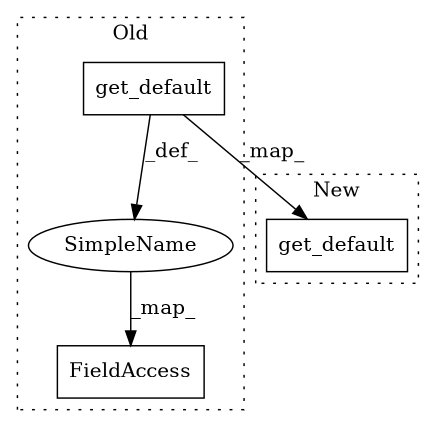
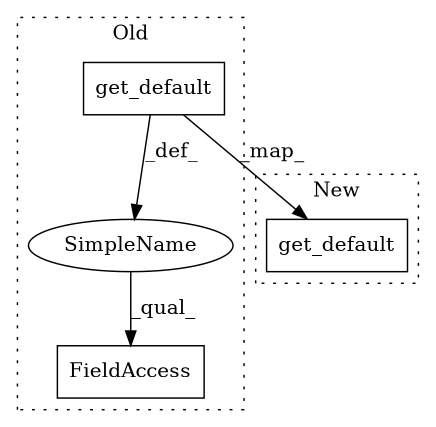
edge "SimpleName" -> "FieldAccess": label "_map_" -> "_qual_"
